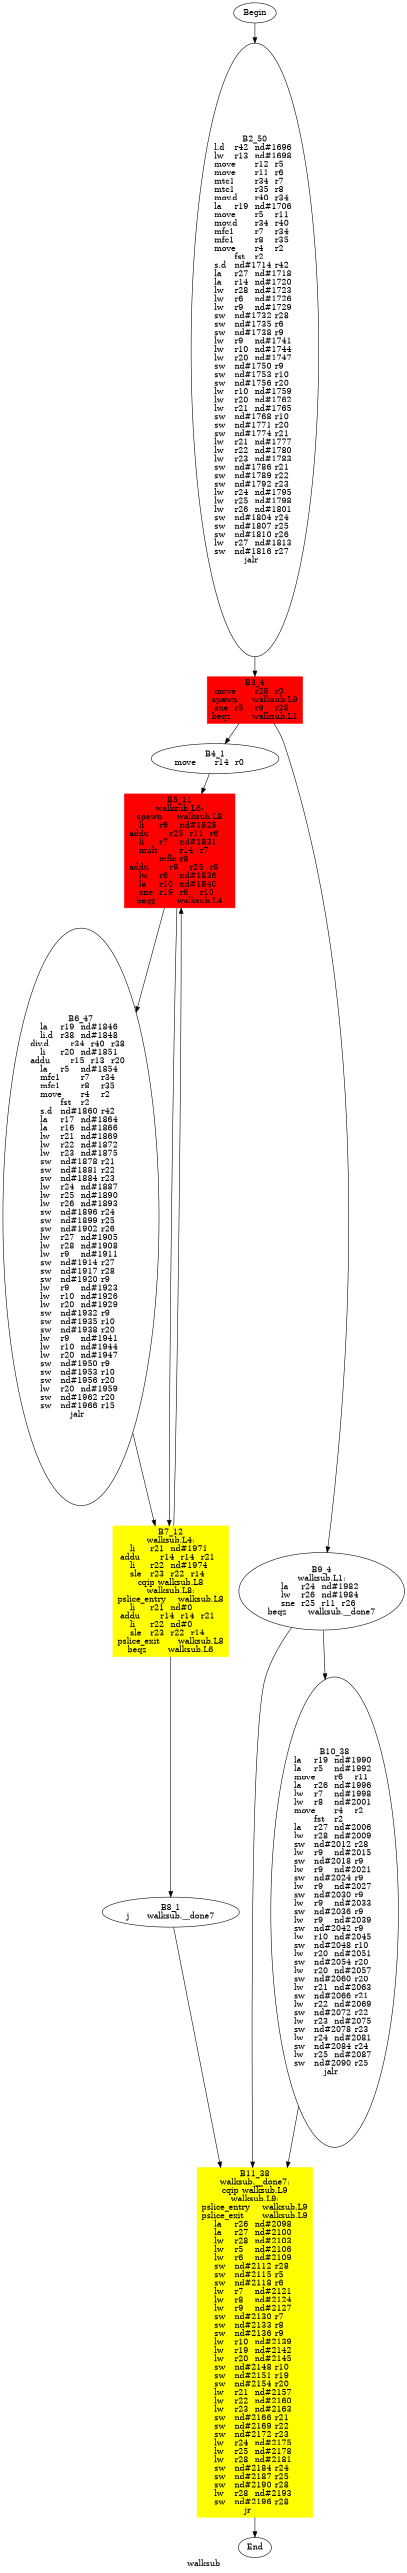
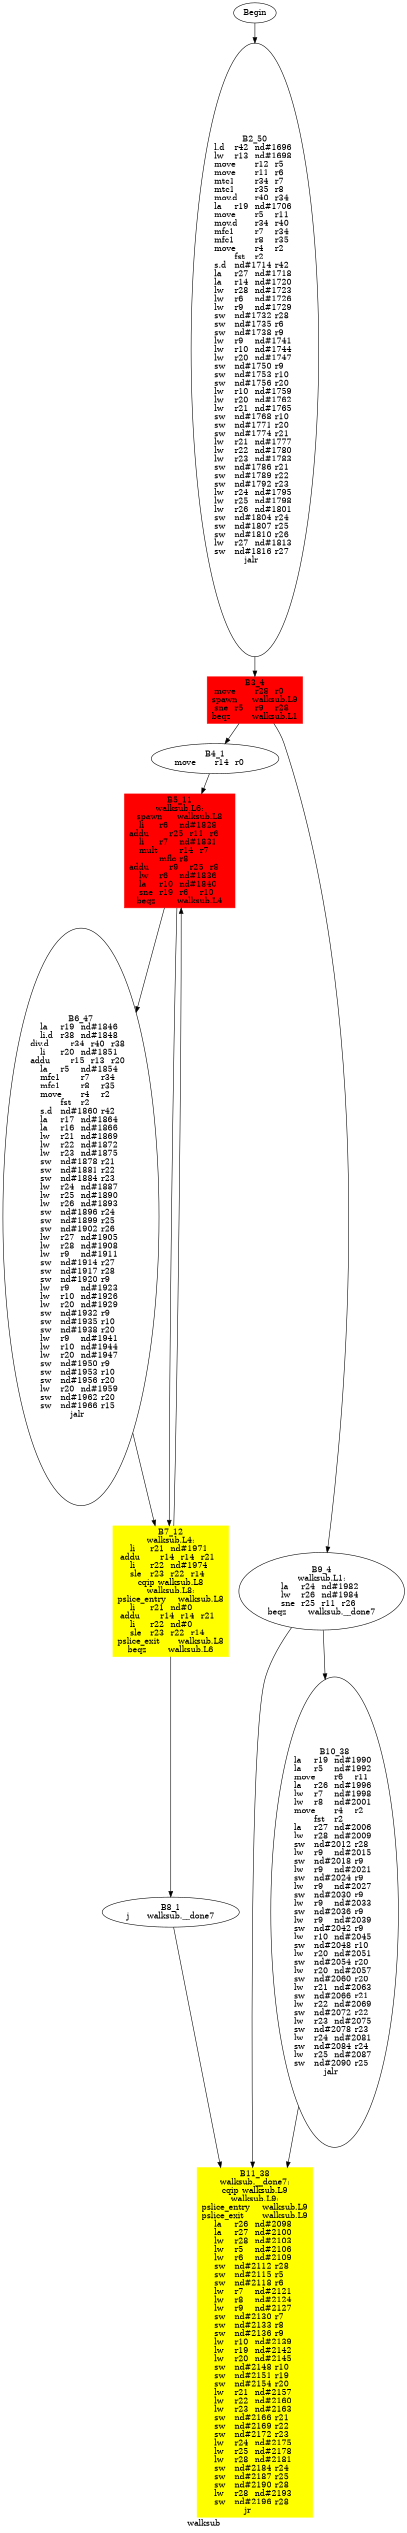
node "End": removed
